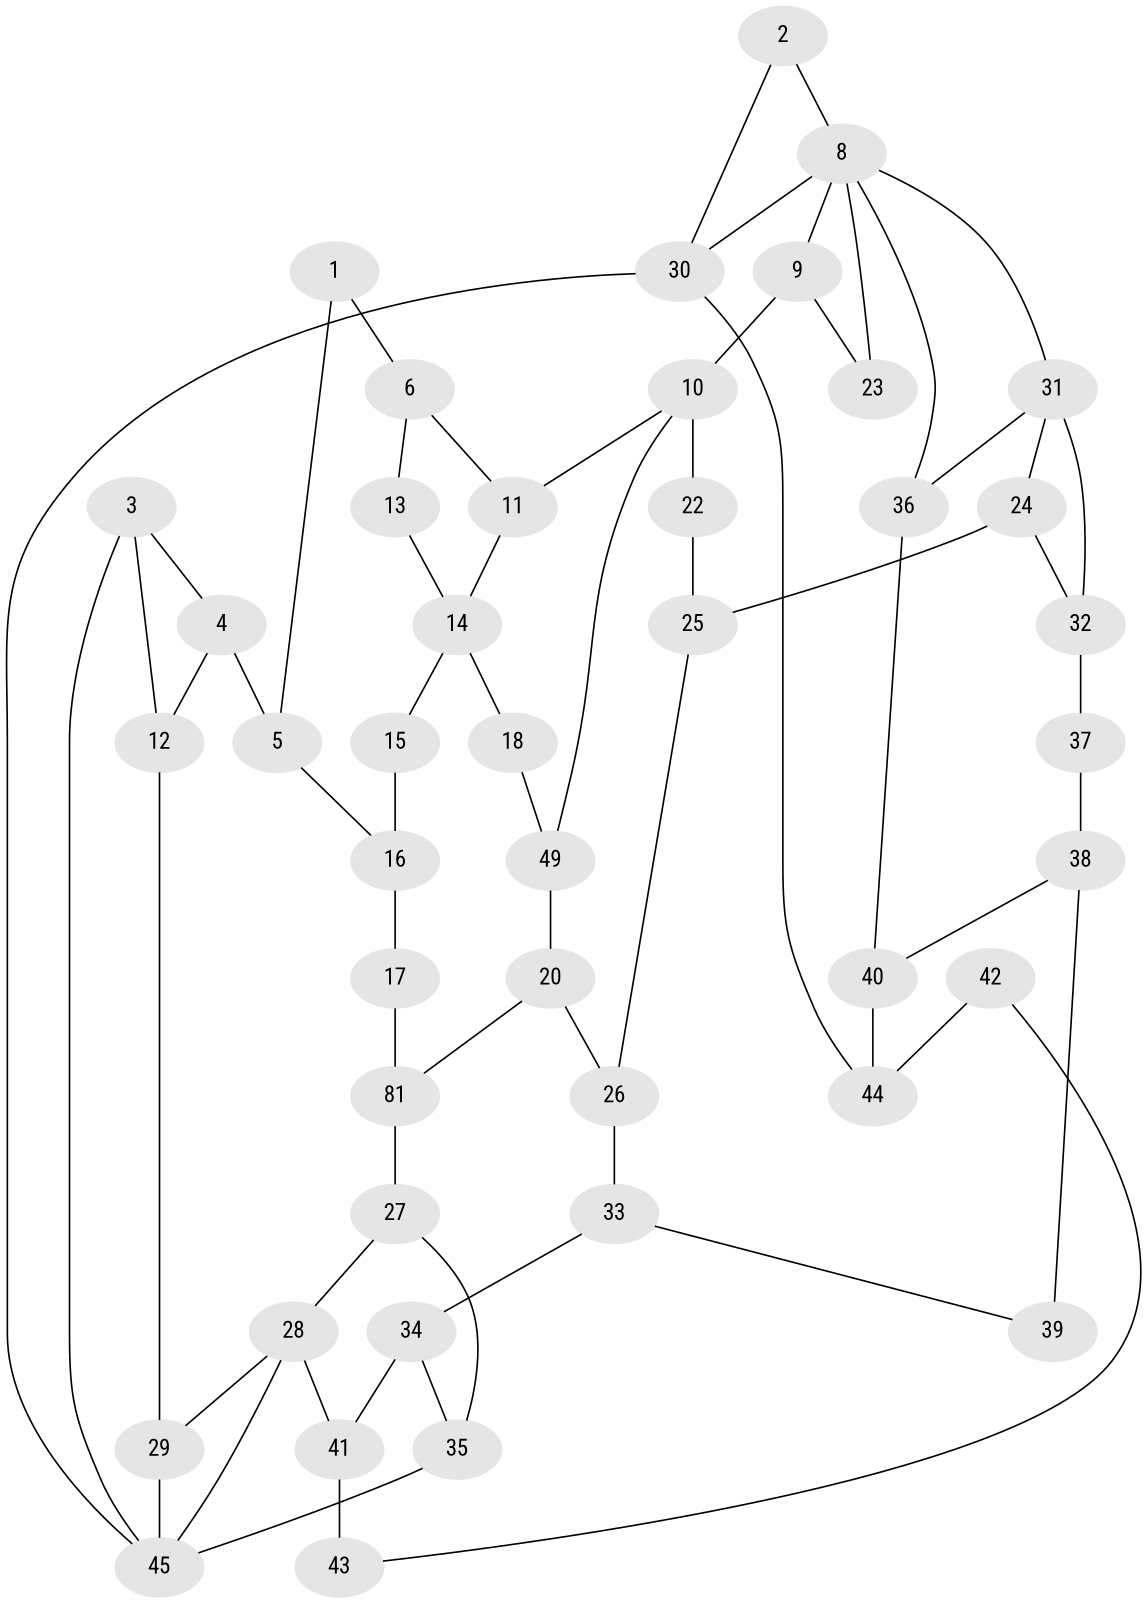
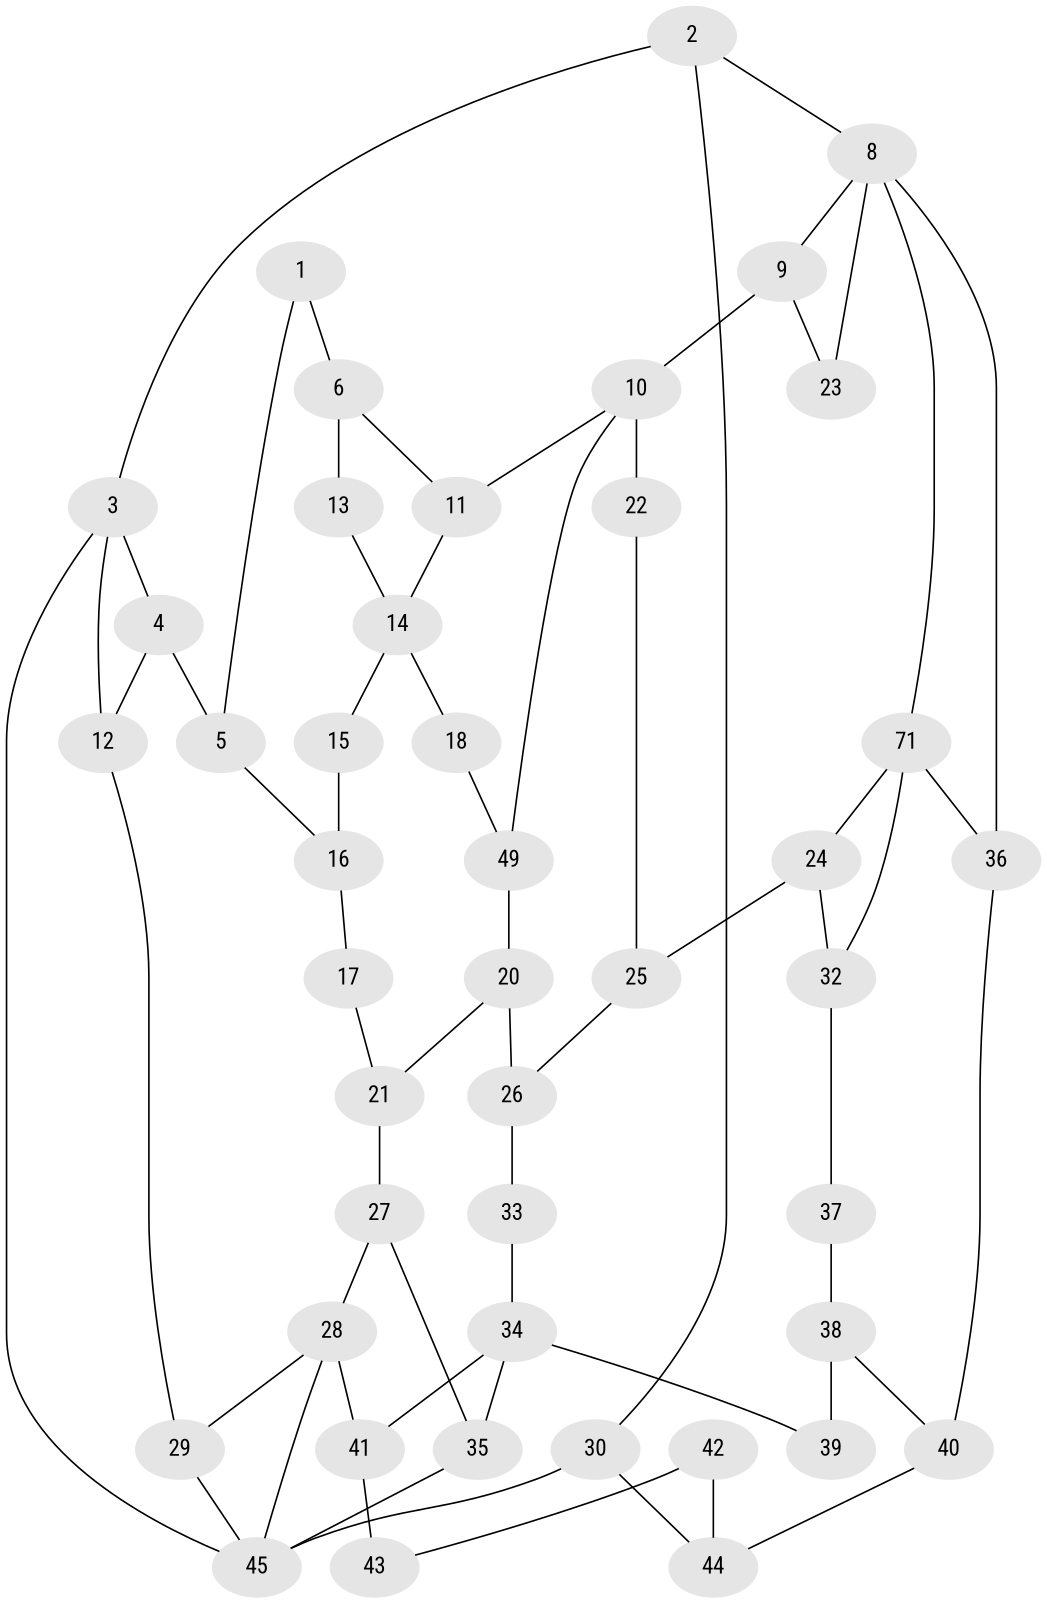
edge "2" -- "3": added
edge "8" -- "30": removed
node "31": label "31" -> "71"
node "81": label "81" -> "21"
edge "33" -- "39": now "34" -- "39"
